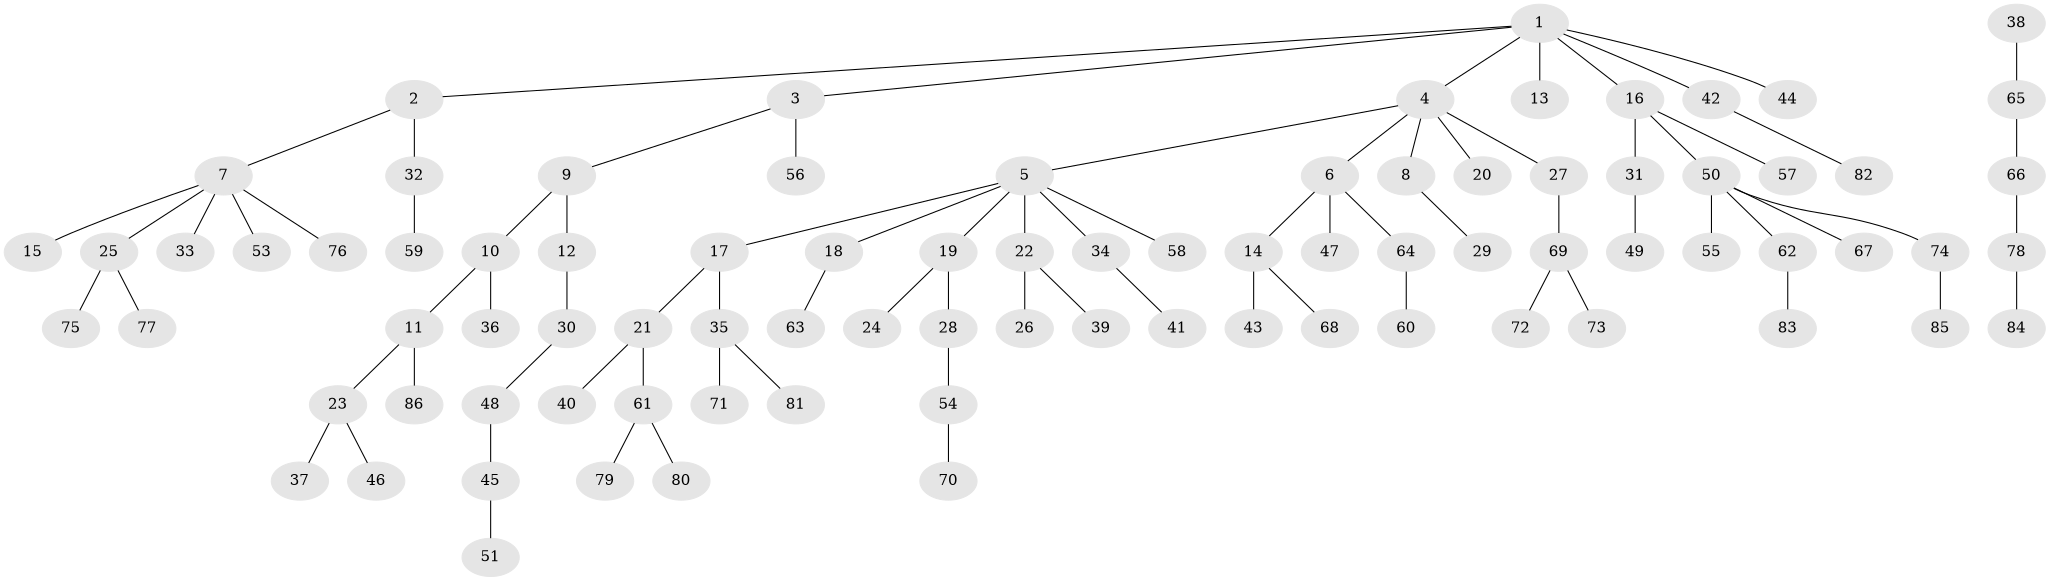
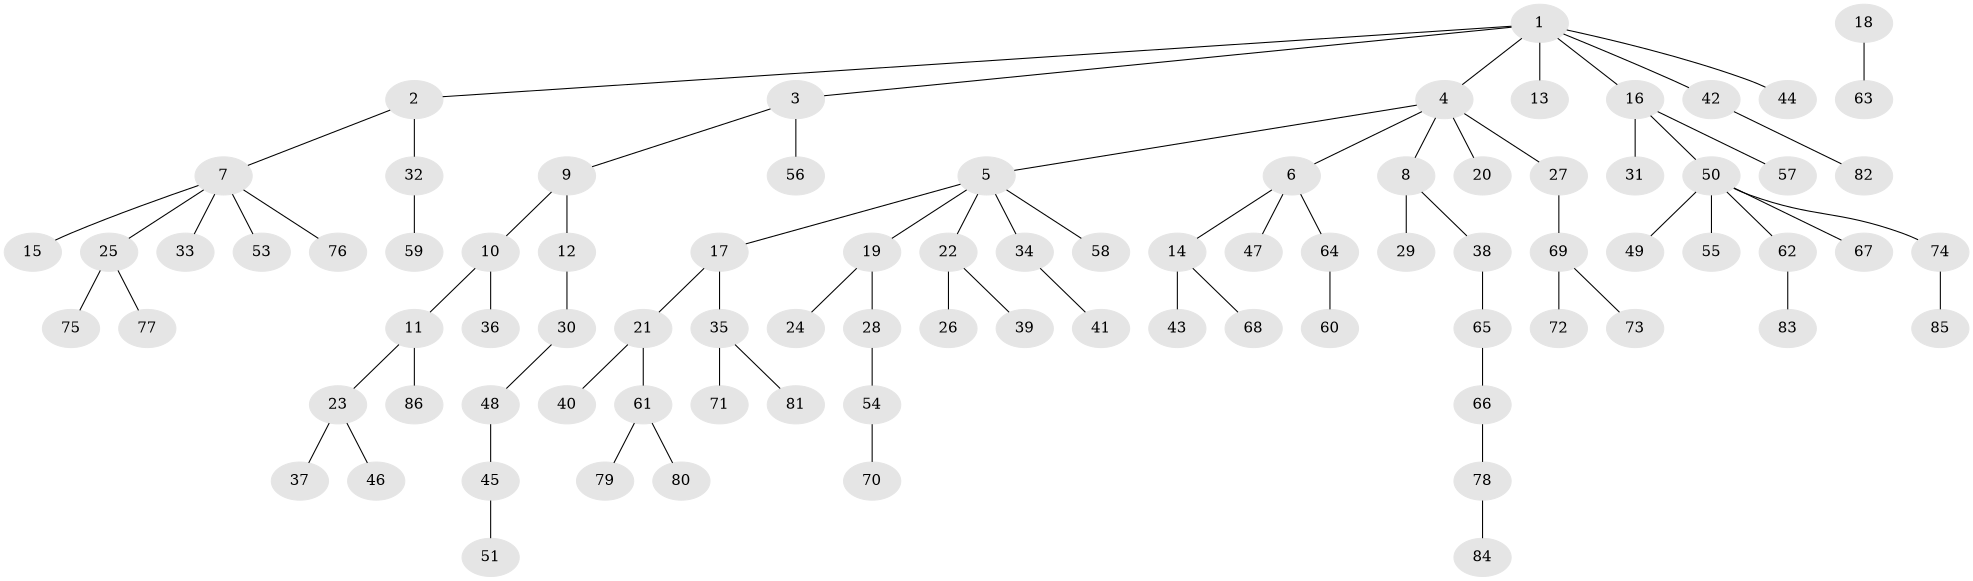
edge "5" -- "18": removed
edge "8" -- "38": added
edge "31" -- "49": now "50" -- "49"
